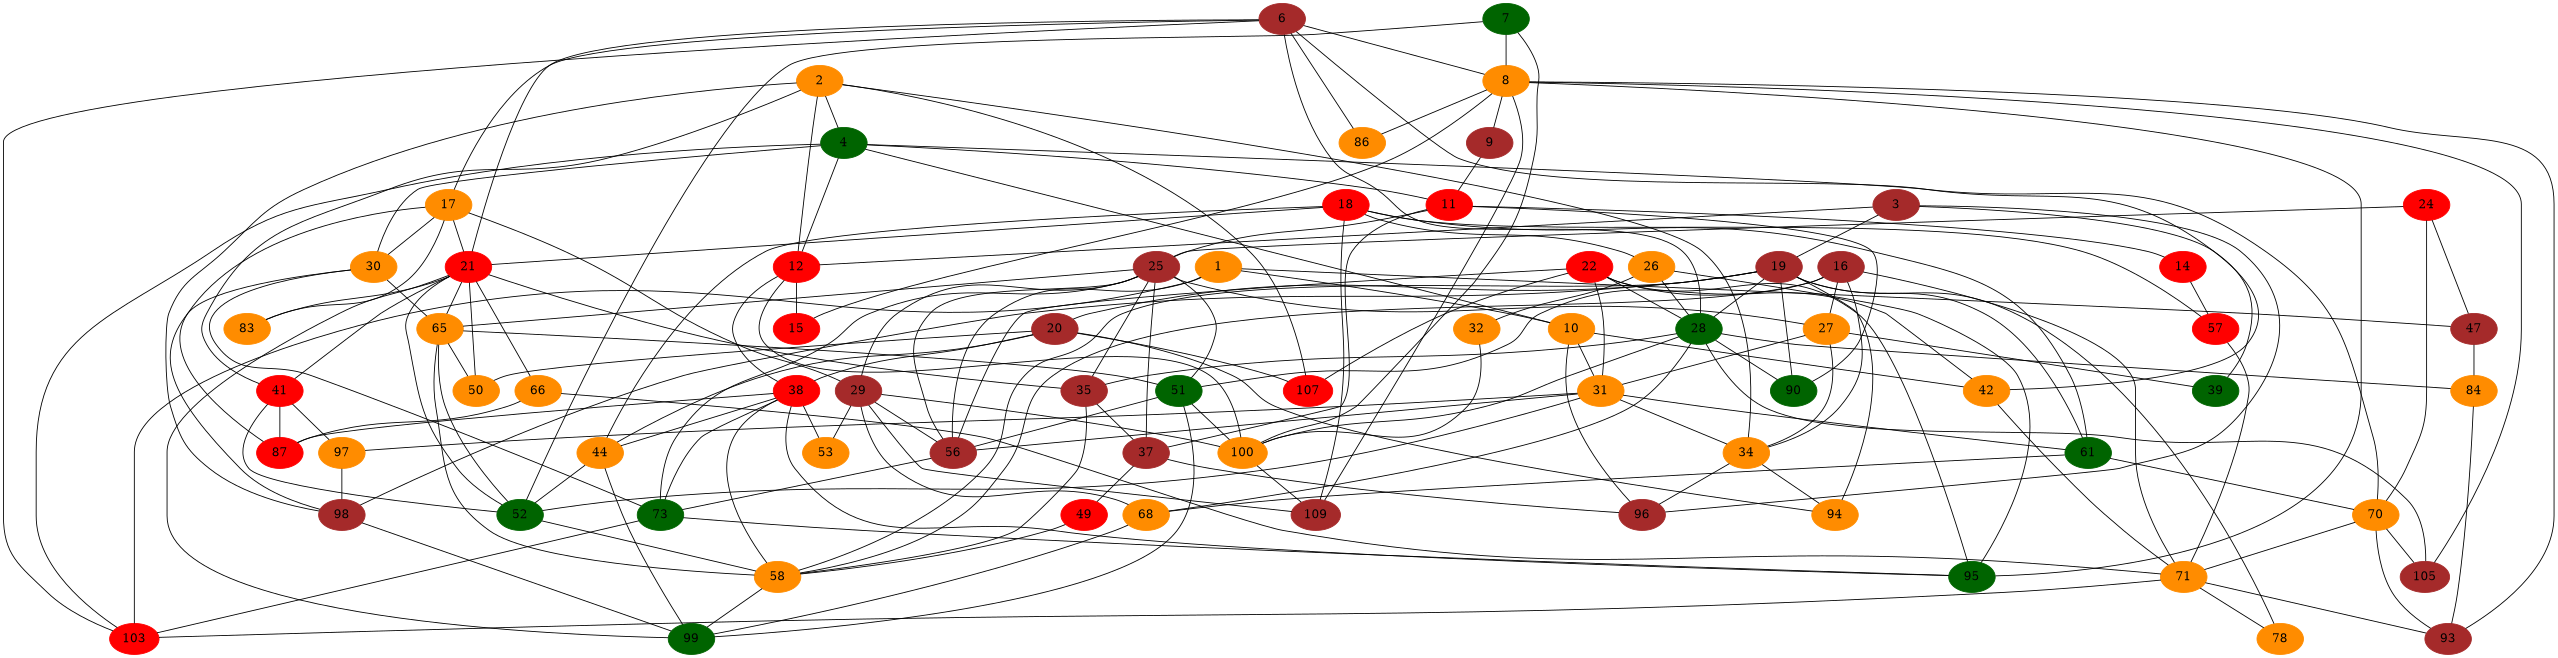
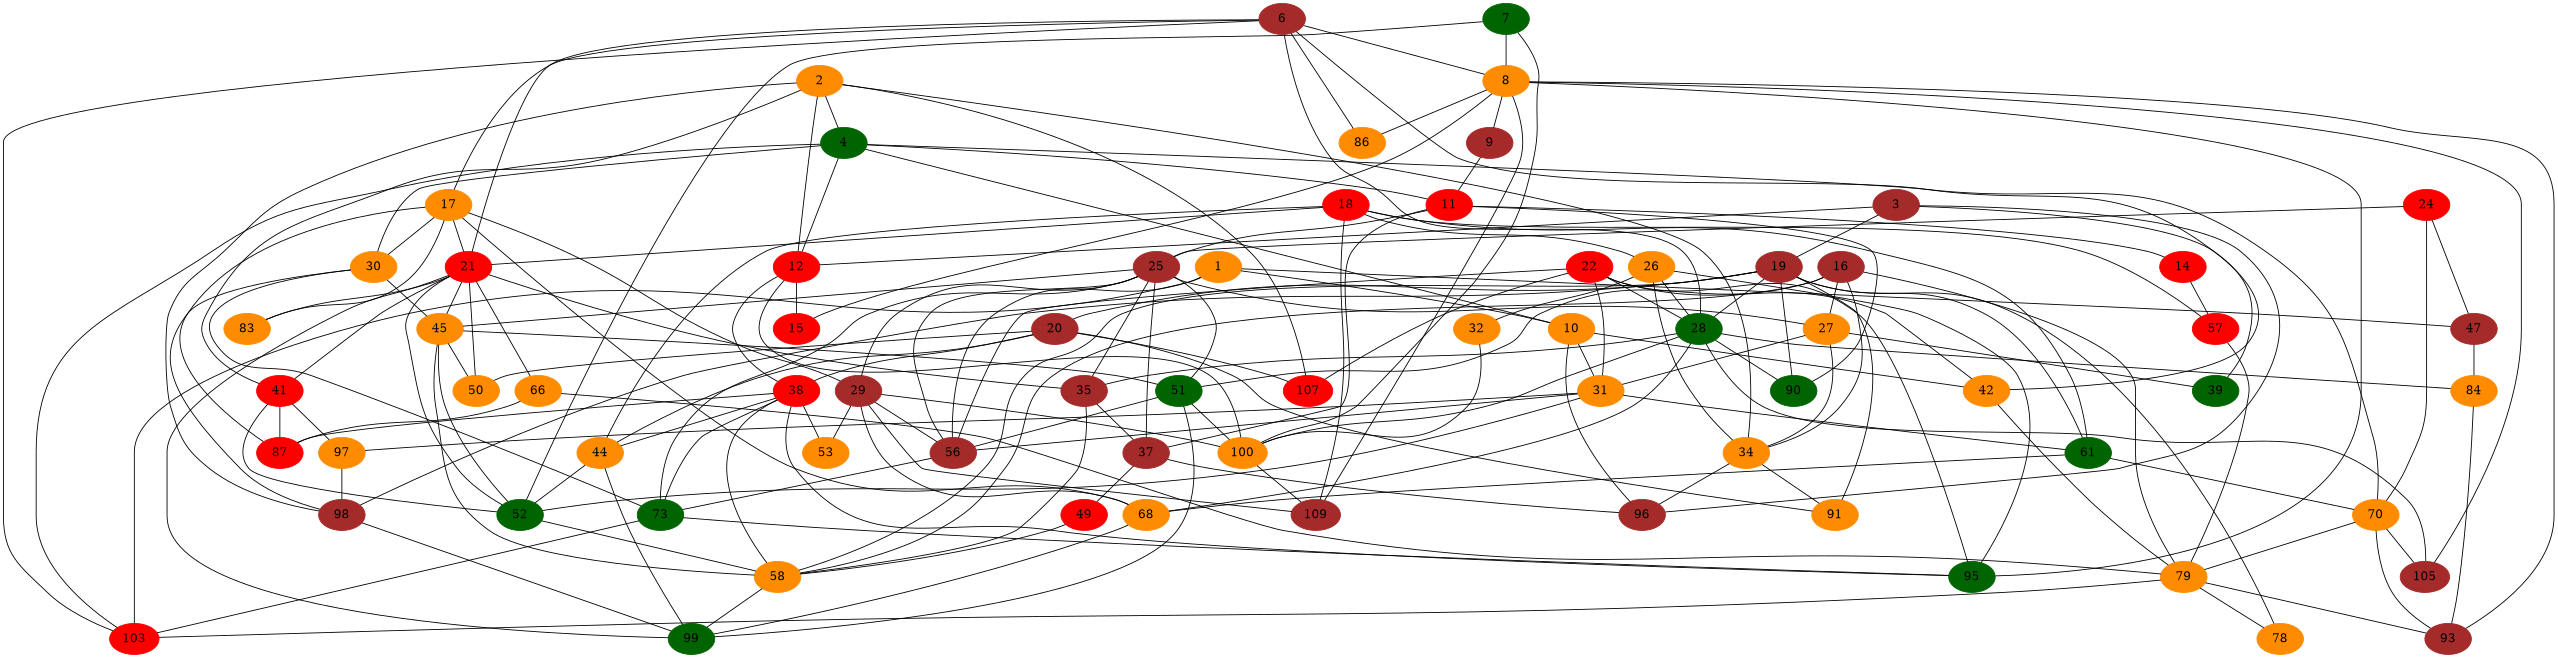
node "65": label "65" -> "45"
edge "31" -- "34": now "26" -- "34"
edge "17" -- "68": added
node "94": label "94" -> "91"
node "71": label "71" -> "79"
